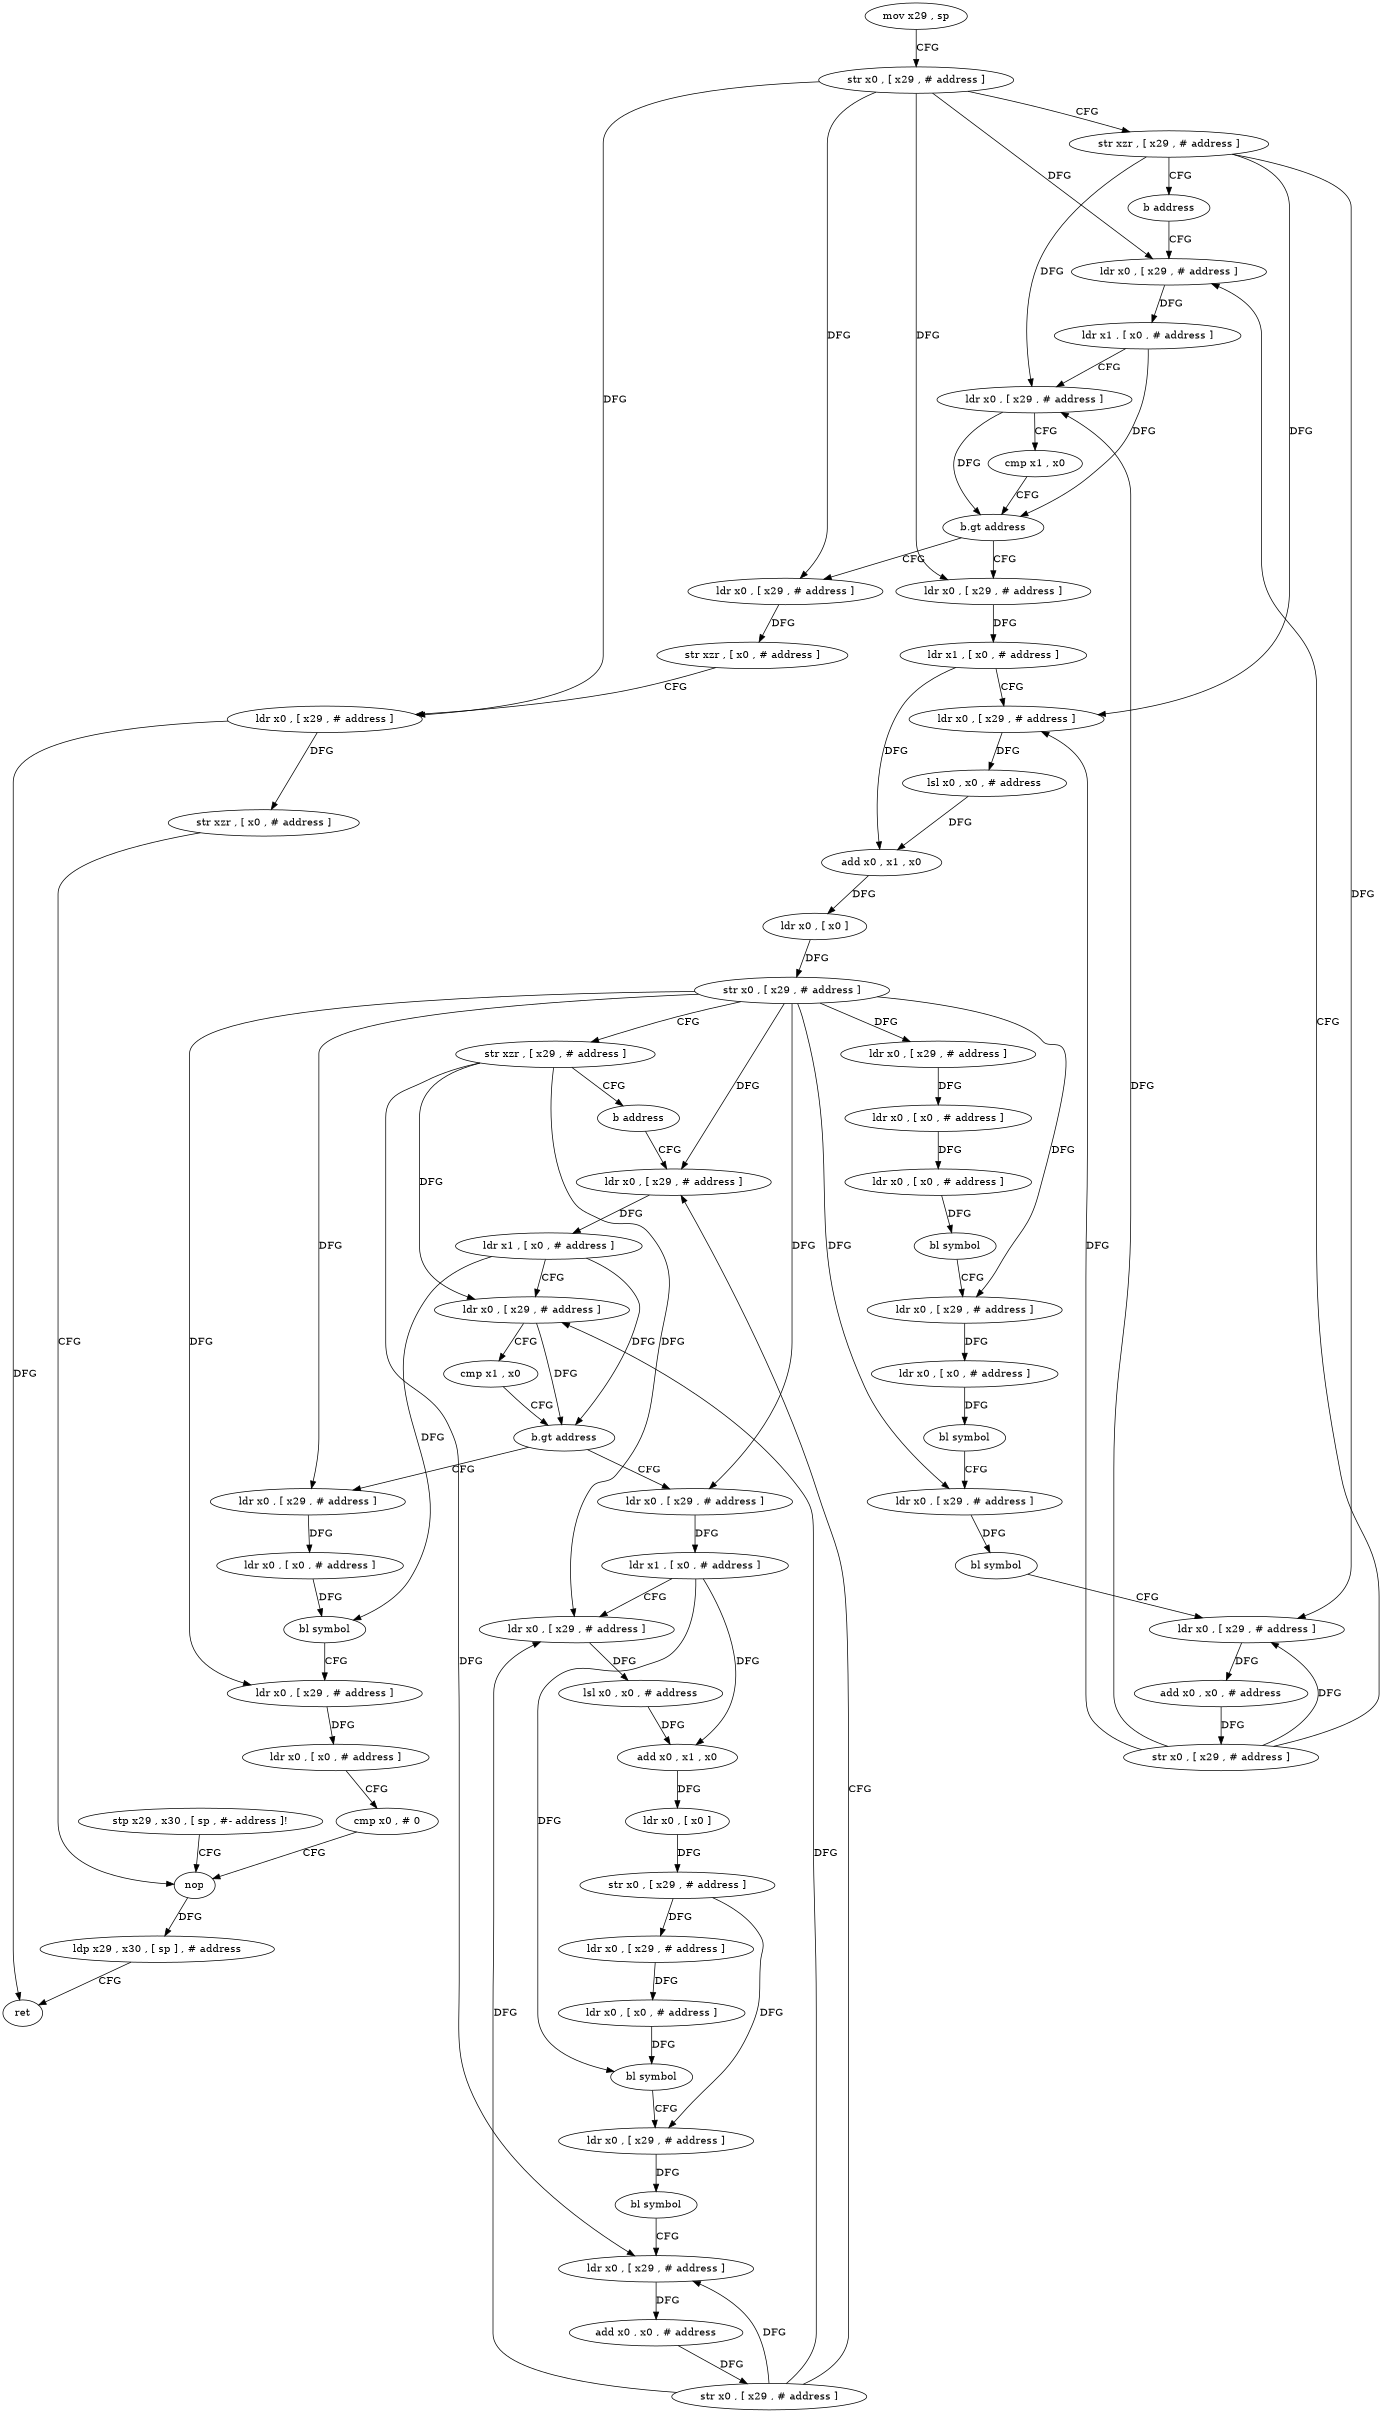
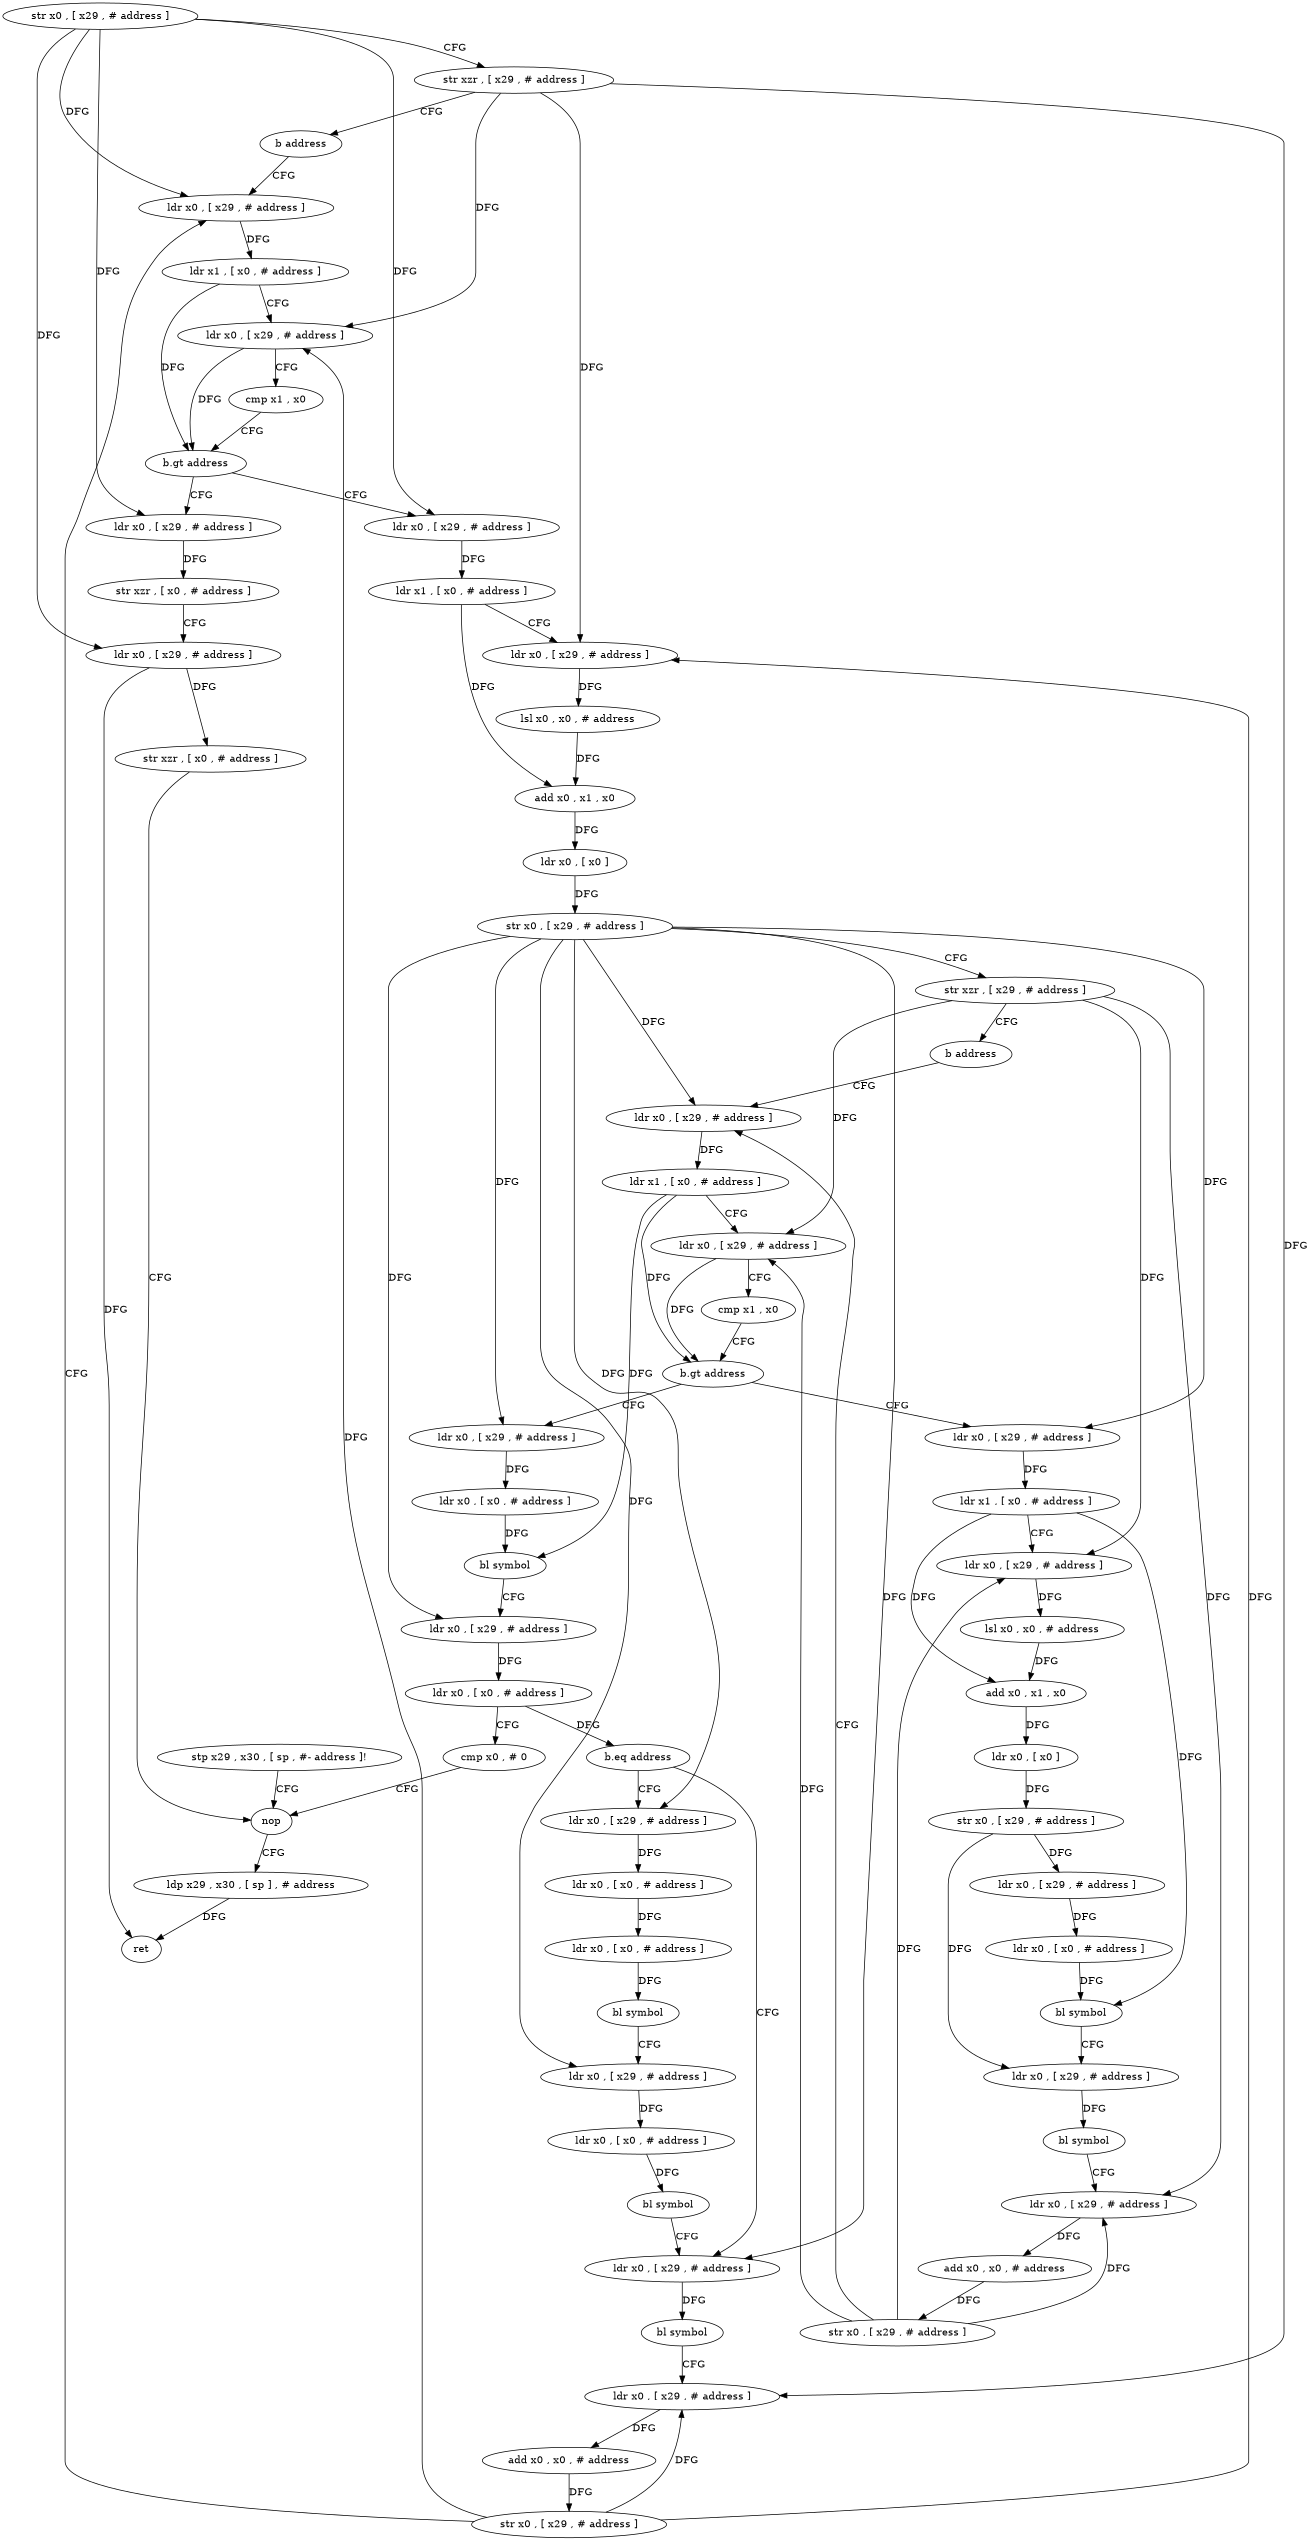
node "mov x29 , sp": removed
node "b.eq address": added
edge "nop" -> "ldp x29 , x30 , [ sp ] , # address": label "DFG" -> "CFG"
edge "ldp x29 , x30 , [ sp ] , # address" -> "ret": label "CFG" -> "DFG"
